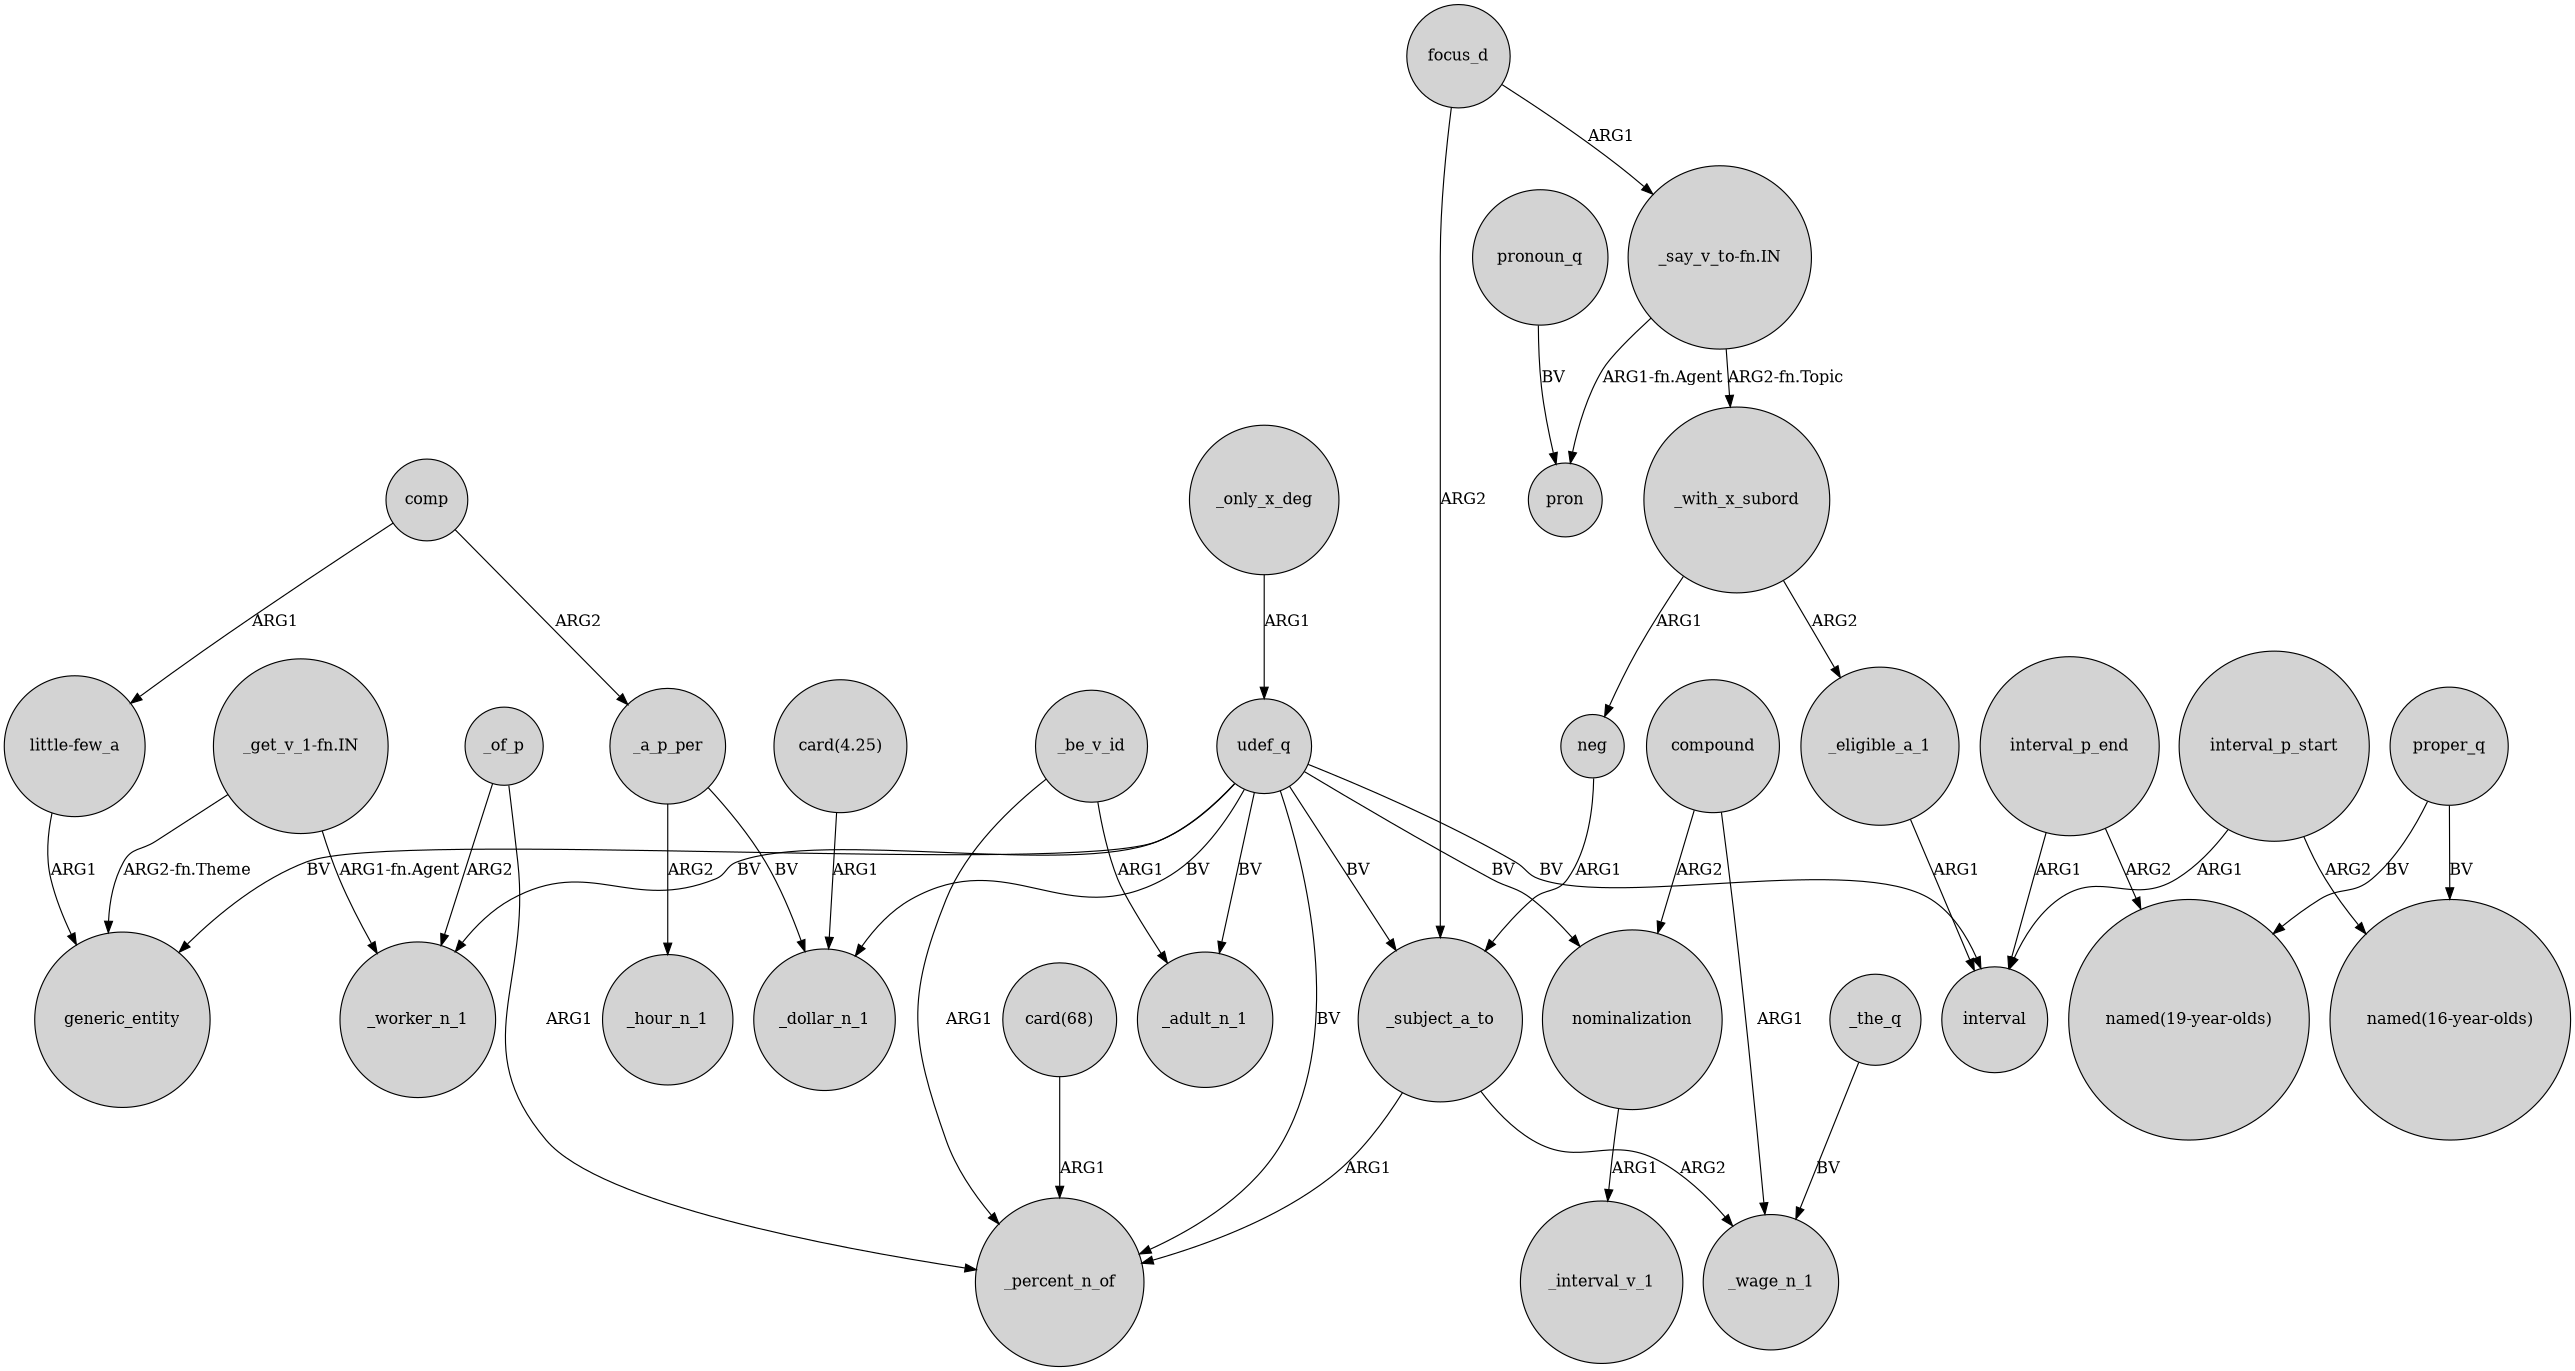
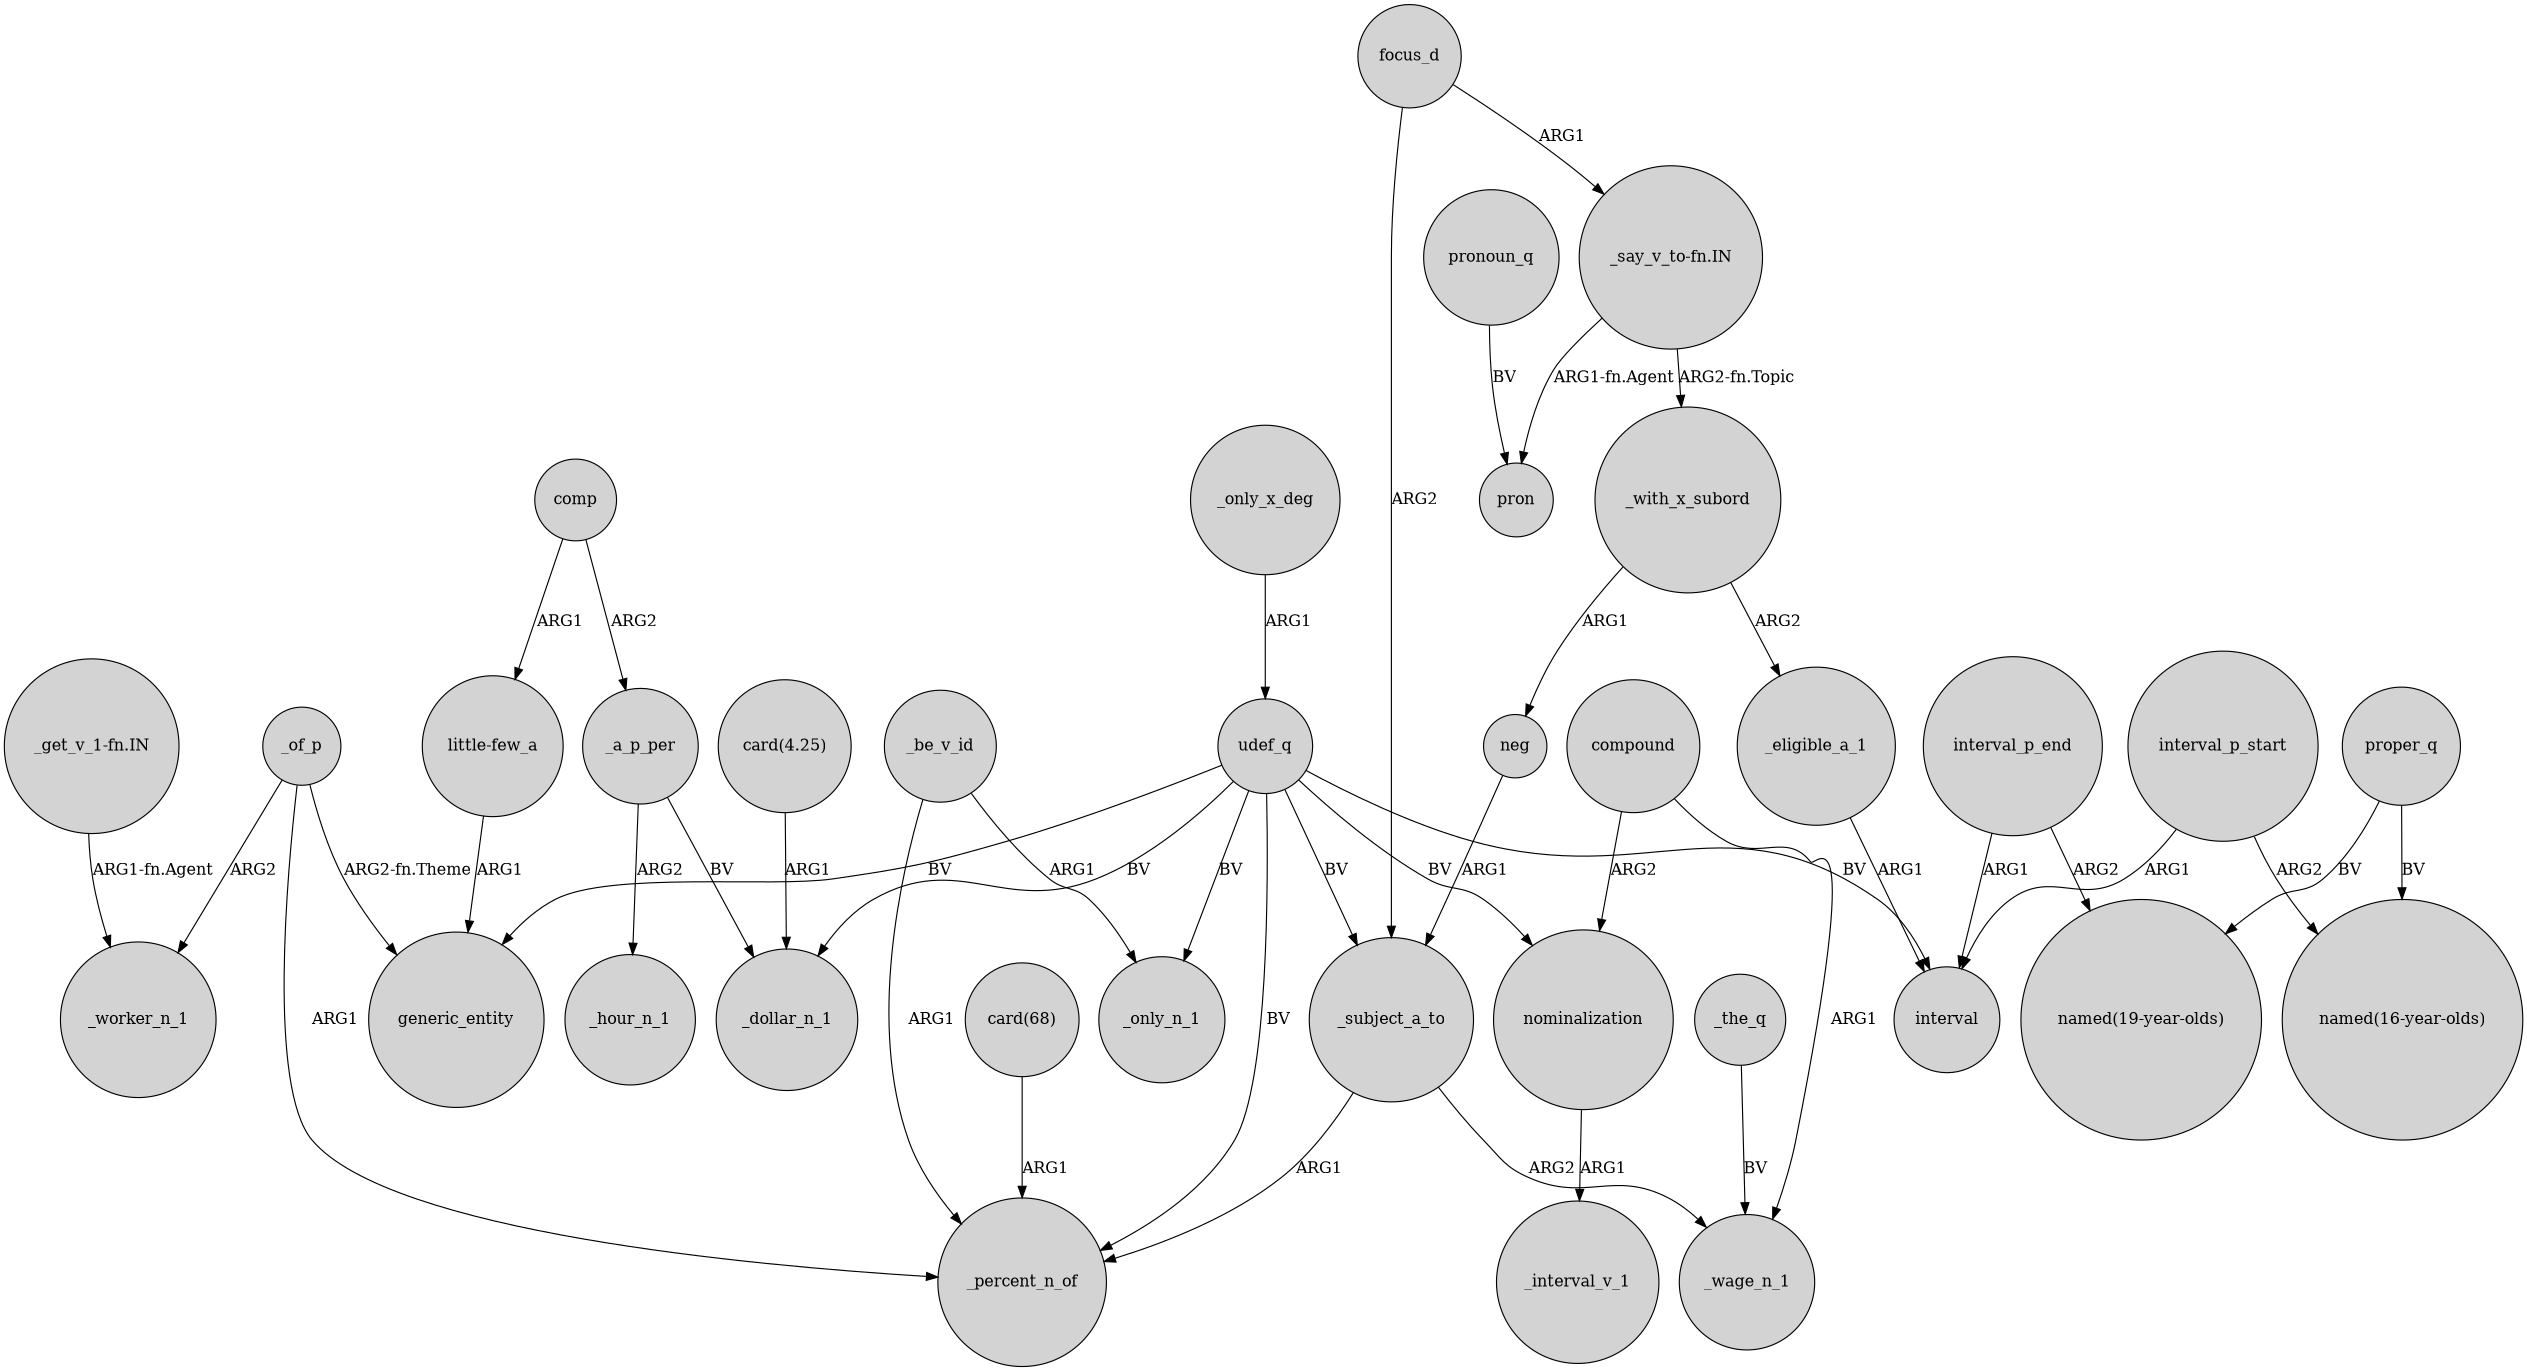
edge "_get_v_1-fn.IN" -> "generic_entity": now "_of_p" -> "generic_entity"
edge "udef_q" -> "_worker_n_1": removed, label "BV"
node "_adult_n_1": label "_adult_n_1" -> "_only_n_1"
